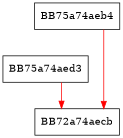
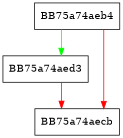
edge "BB75a74aeb4" -> "BB75a74aed3": added
node "BB72a74aecb": label "BB72a74aecb" -> "BB75a74aecb"
